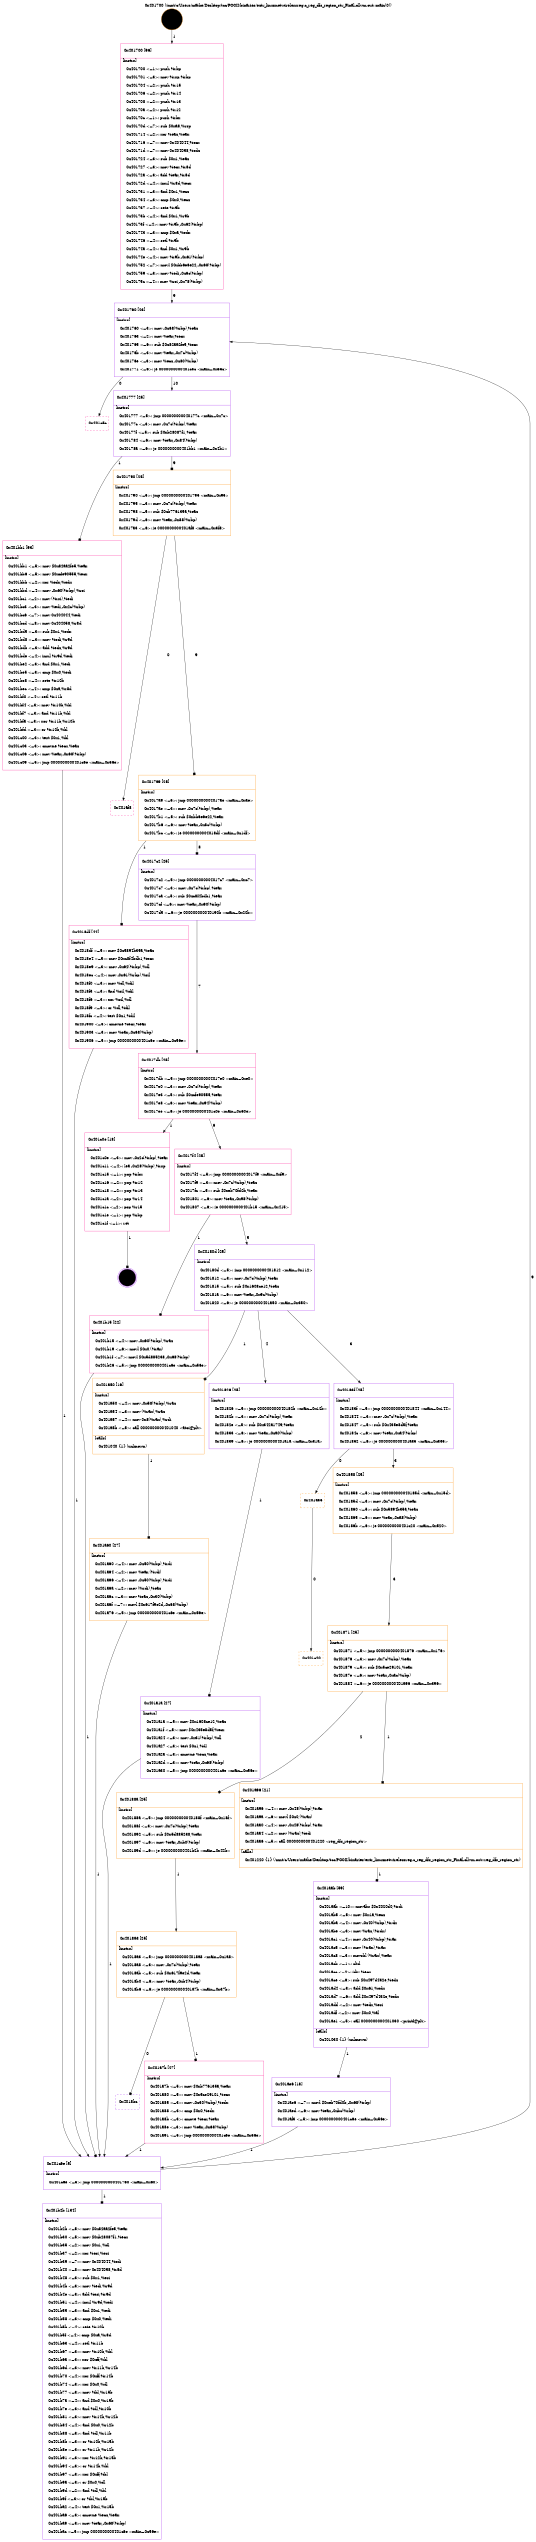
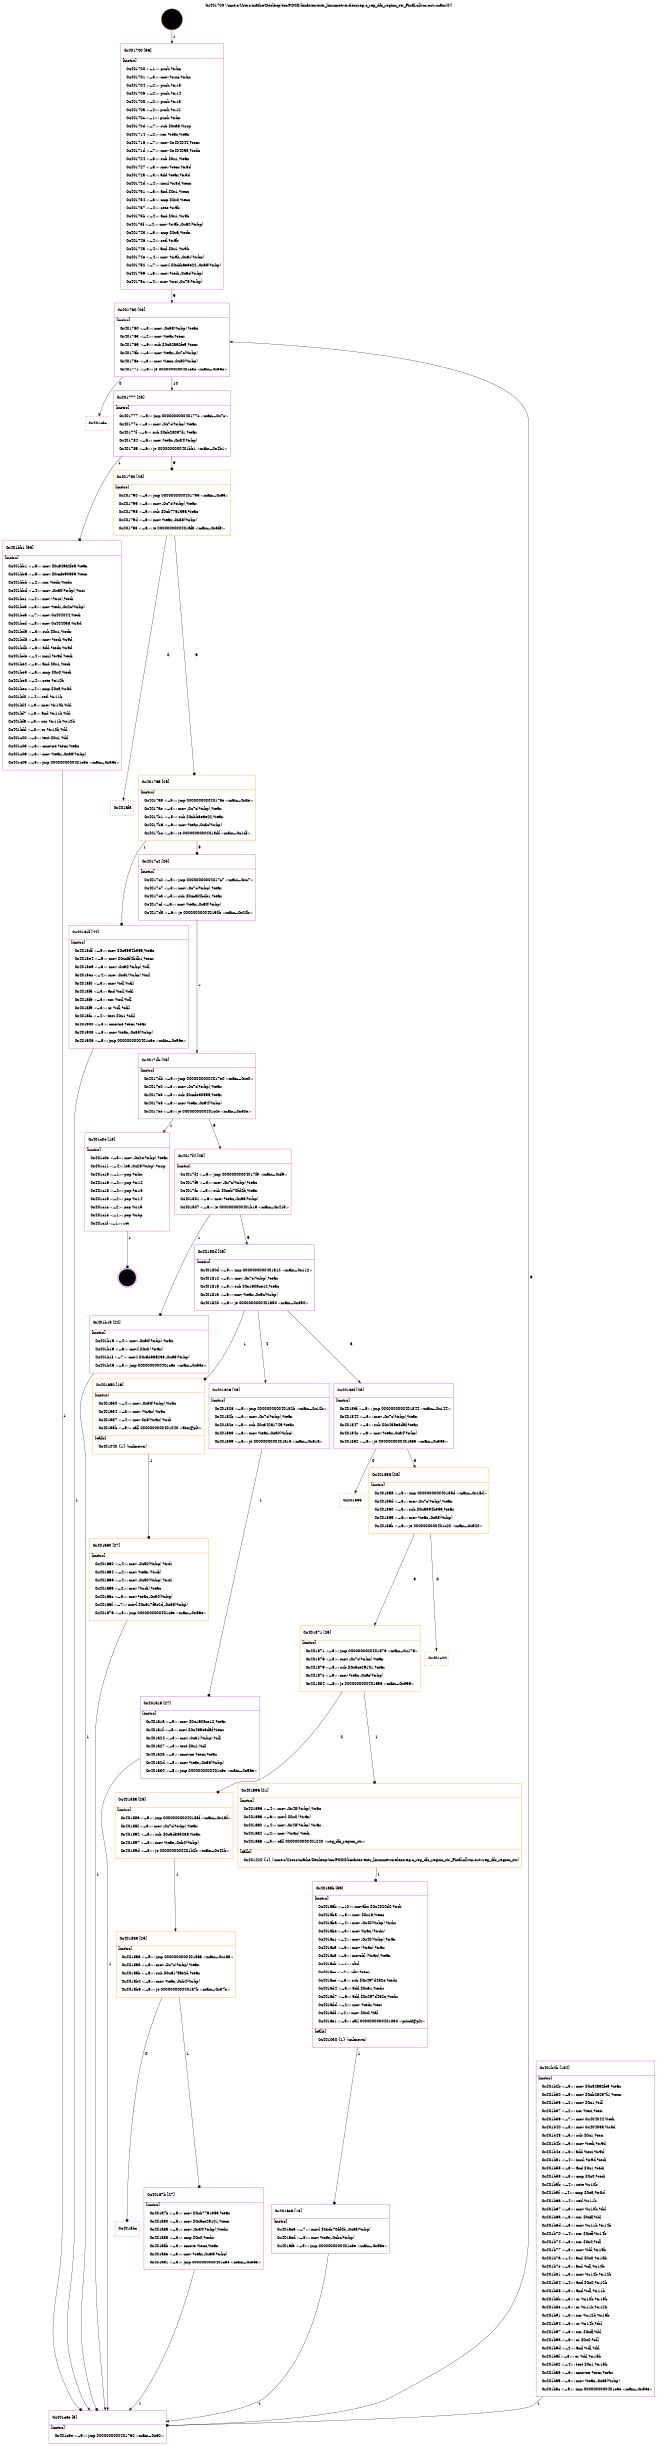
edge "0x401bb1 [93]" -> "0x401c6e [5]": arrowhead normal -> box
edge "0x401a35" -> "0x401c20": now "0x401858 [25]" -> "0x401c20"
edge "0x401c6e [5]" -> "0x401b2b [134]": reversed
